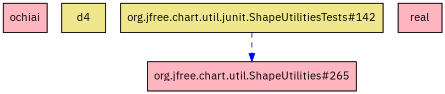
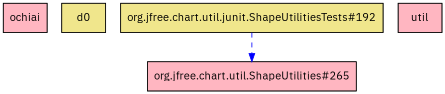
node "d4": label "d4" -> "d0"
node "org.jfree.chart.util.junit.ShapeUtilitiesTests#142": label "org.jfree.chart.util.junit.ShapeUtilitiesTests#142" -> "org.jfree.chart.util.junit.ShapeUtilitiesTests#192"
node "real": label "real" -> "util"
